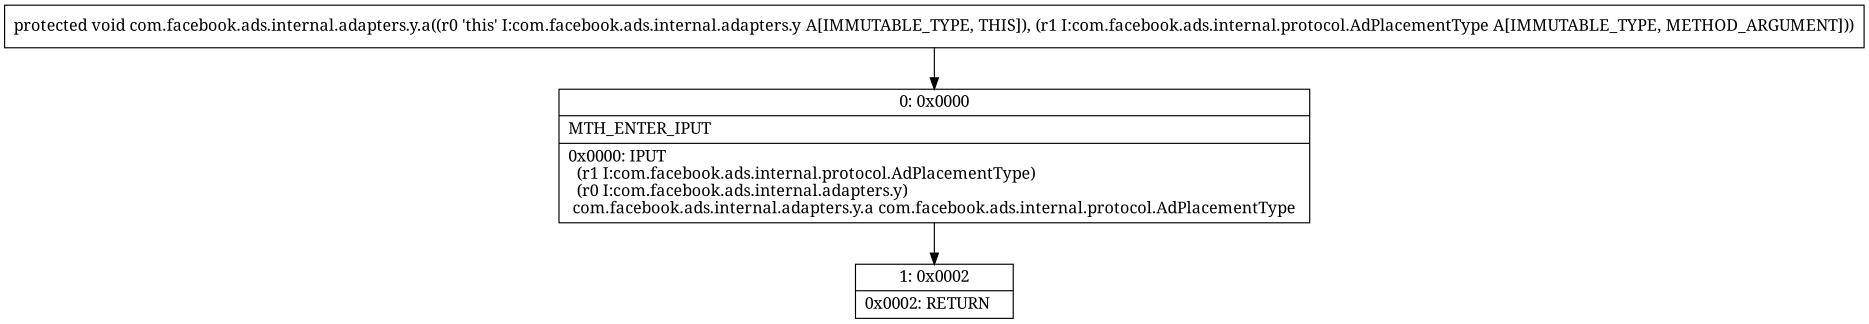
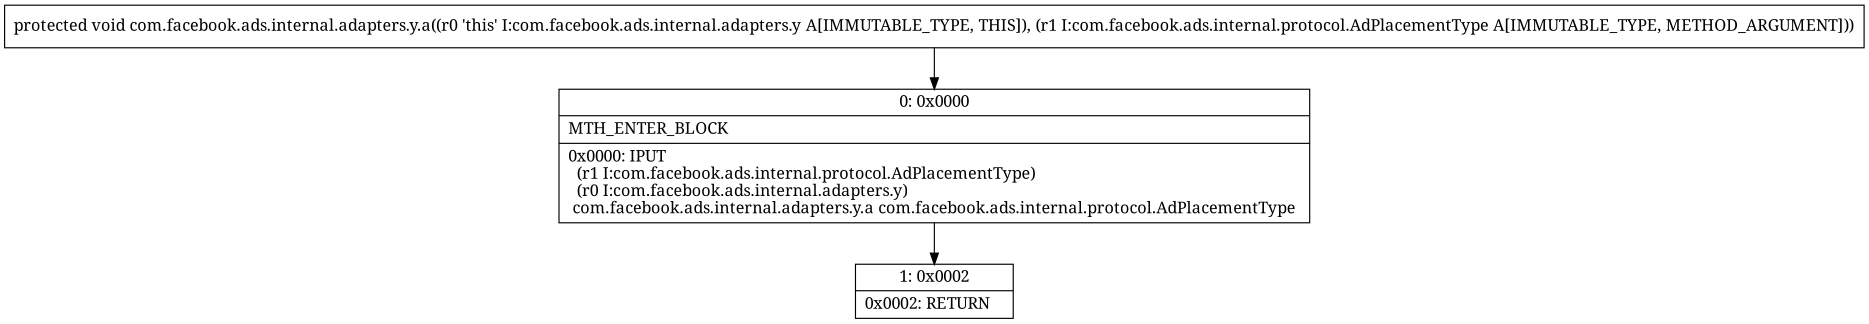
node "0: 0x0000": text "MTH_ENTER_IPUT" -> "MTH_ENTER_BLOCK"
